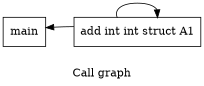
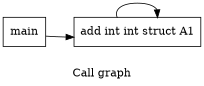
edge "add int int struct A1" -> "main": reversed
